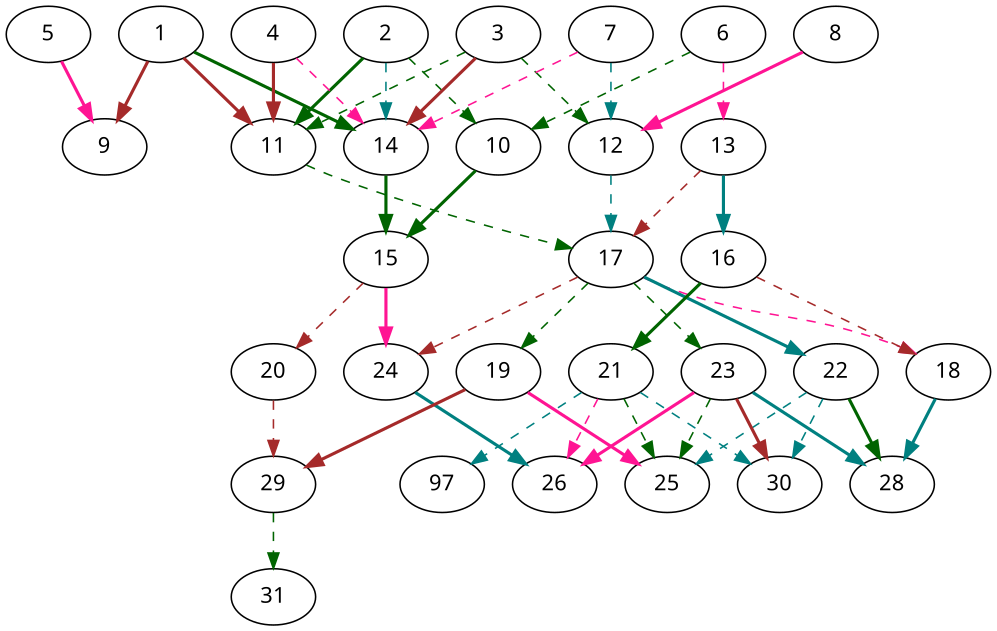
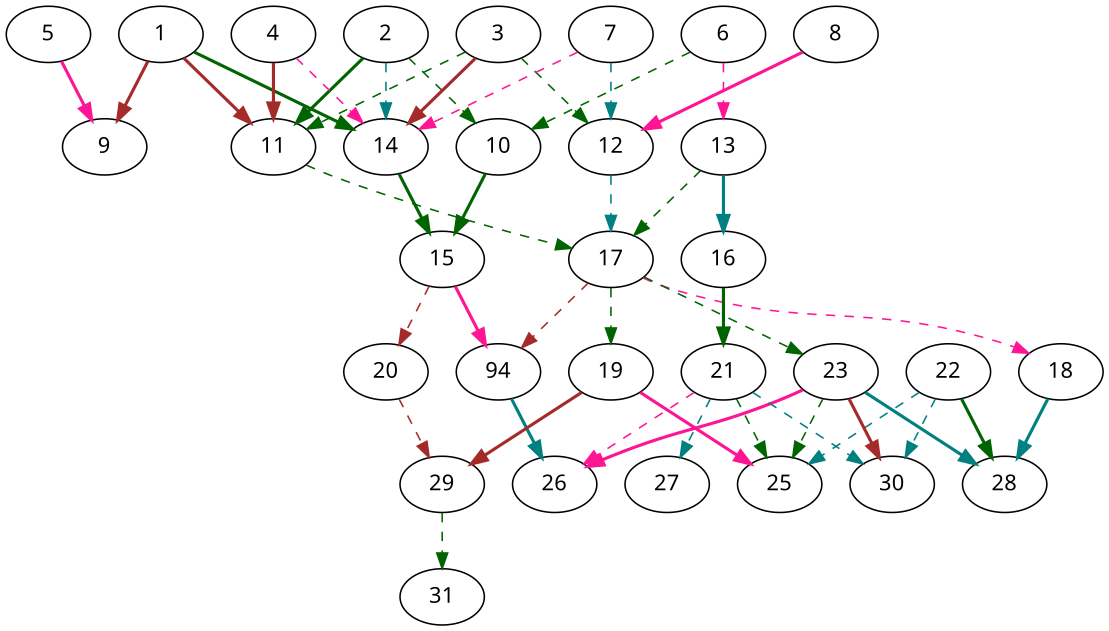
edge "13" -> "17": color brown -> darkgreen
edge "16" -> "18": removed
edge "17" -> "22": removed
node "24": label "24" -> "94"
node "97": label "97" -> "27"
